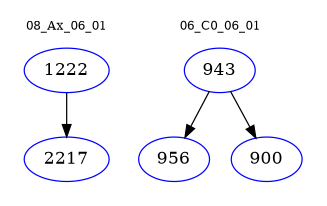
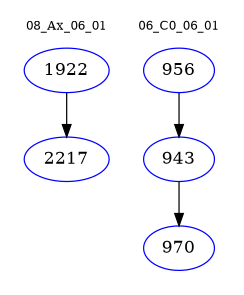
node "1222": label "1222" -> "1922"
edge "943" -> "956": reversed
node "900": label "900" -> "970"
